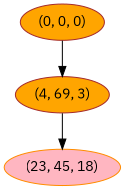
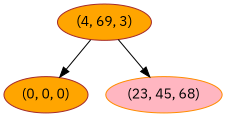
edge "(0, 0, 0)" -> "(4, 69, 3)": reversed
node "(23, 45, 18)": label "(23, 45, 18)" -> "(23, 45, 68)"
